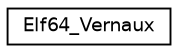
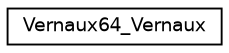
node "Elf64_Vernaux": label "Elf64_Vernaux" -> "Vernaux64_Vernaux"
